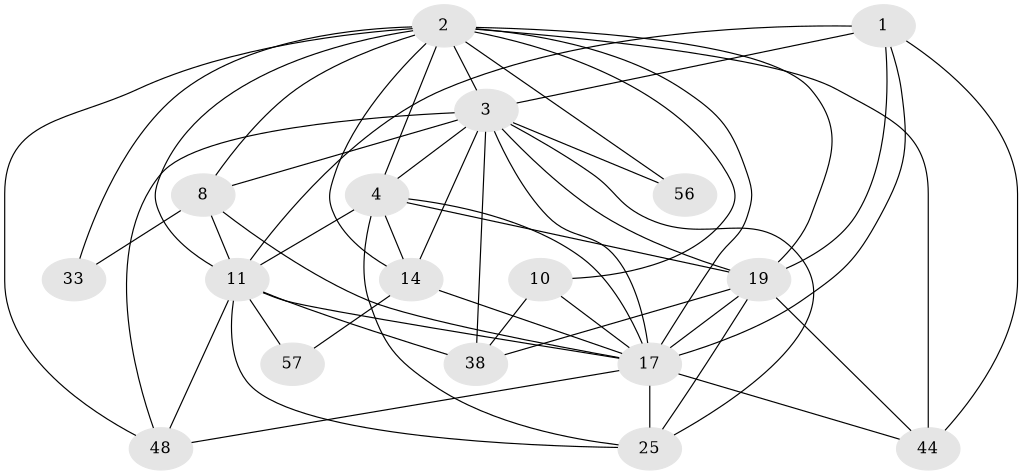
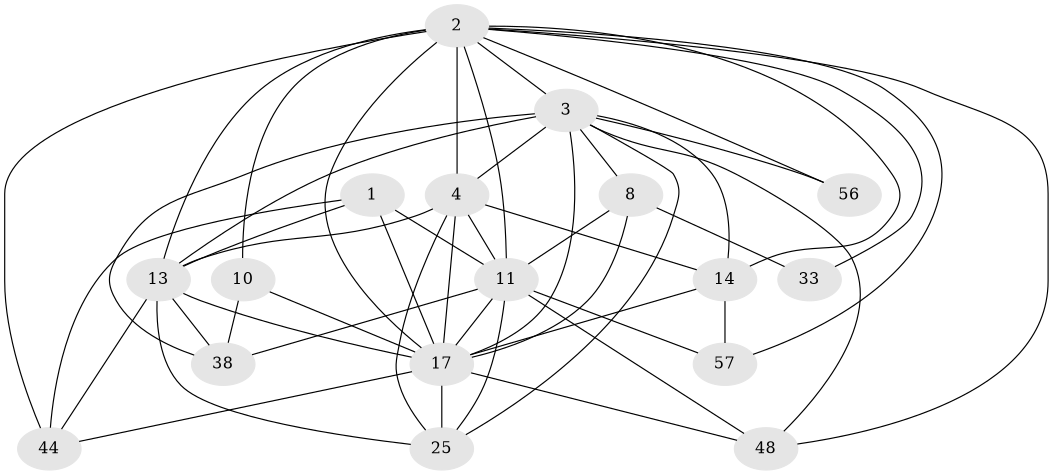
edge "1" -- "3": removed
edge "2" -- "8": now "2" -- "57"
node "19": label "19" -> "13"
